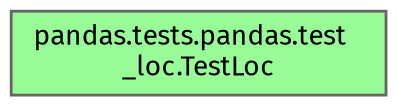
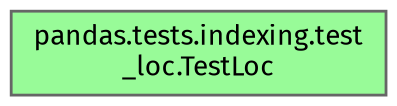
node "pandas.tests.pandas.test _loc.TestLoc": label "pandas.tests.pandas.test _loc.TestLoc" -> "pandas.tests.indexing.test _loc.TestLoc"
